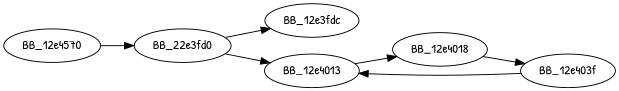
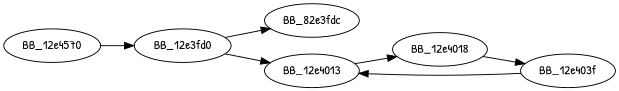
node "BB_12e3fdc": label "BB_12e3fdc" -> "BB_82e3fdc"
node "BB_22e3fd0": label "BB_22e3fd0" -> "BB_12e3fd0"
